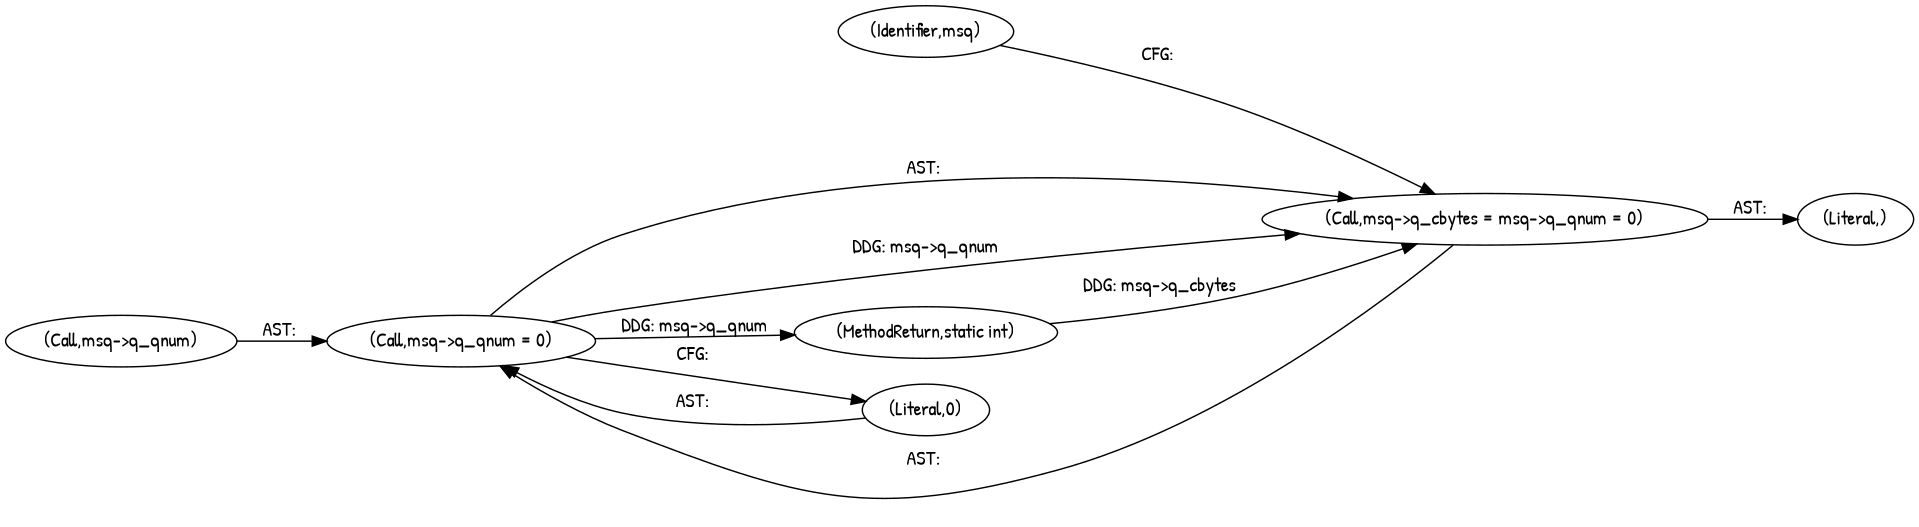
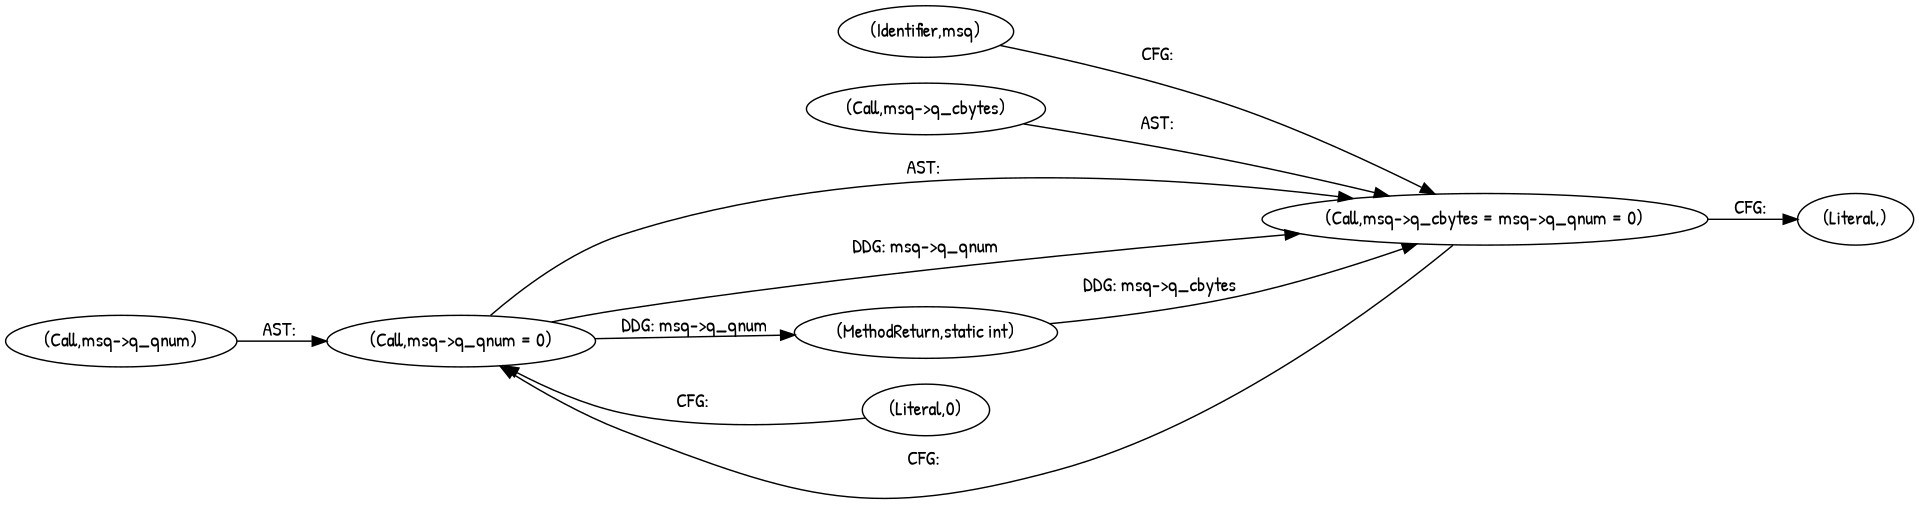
node "(Call,msq->q_cbytes)": added
edge "(Call,msq->q_cbytes = msq->q_qnum = 0)" -> "(Literal,)": label "AST: " -> "CFG: "
edge "(Call,msq->q_qnum = 0)" -> "(Literal,0)": removed, label "CFG:"
edge "(Literal,0)" -> "(Call,msq->q_qnum = 0)": label "AST: " -> "CFG: "
edge "(Call,msq->q_cbytes = msq->q_qnum = 0)" -> "(Call,msq->q_qnum = 0)": label "AST: " -> "CFG: "
